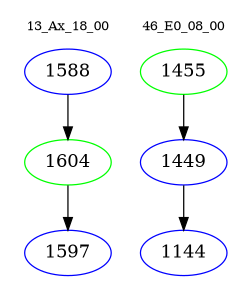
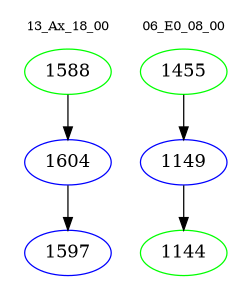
cluster "46_E0_08_00": label "46_E0_08_00" -> "06_E0_08_00"
node "1588": color blue -> green
node "1604": color green -> blue
node "1449": label "1449" -> "1149"
node "1144": color blue -> green
